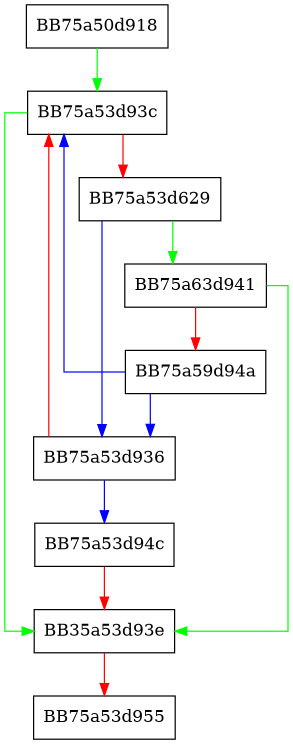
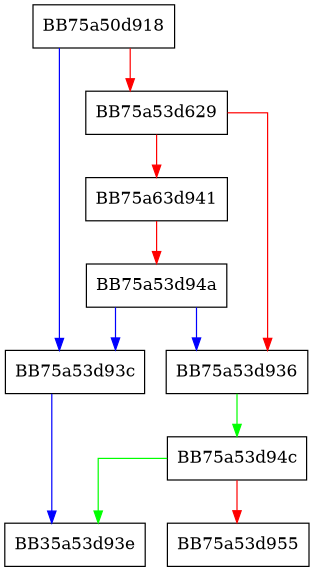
edge "BB75a50d918" -> "BB75a53d93c": color green -> blue
edge "BB75a53d93c" -> "BB75a53d629": now "BB75a50d918" -> "BB75a53d629"
edge "BB75a53d629" -> "BB75a63d941": color green -> red
edge "BB75a53d936" -> "BB75a53d93c": removed
edge "BB75a53d629" -> "BB75a53d936": color blue -> red
edge "BB75a53d93c" -> "BB35a53d93e": color green -> blue
node "BB75a59d94a": label "BB75a59d94a" -> "BB75a53d94a"
edge "BB75a53d936" -> "BB75a53d94c": color blue -> green
edge "BB75a63d941" -> "BB35a53d93e": removed
edge "BB75a53d94c" -> "BB35a53d93e": color red -> green
edge "BB35a53d93e" -> "BB75a53d955": now "BB75a53d94c" -> "BB75a53d955"
